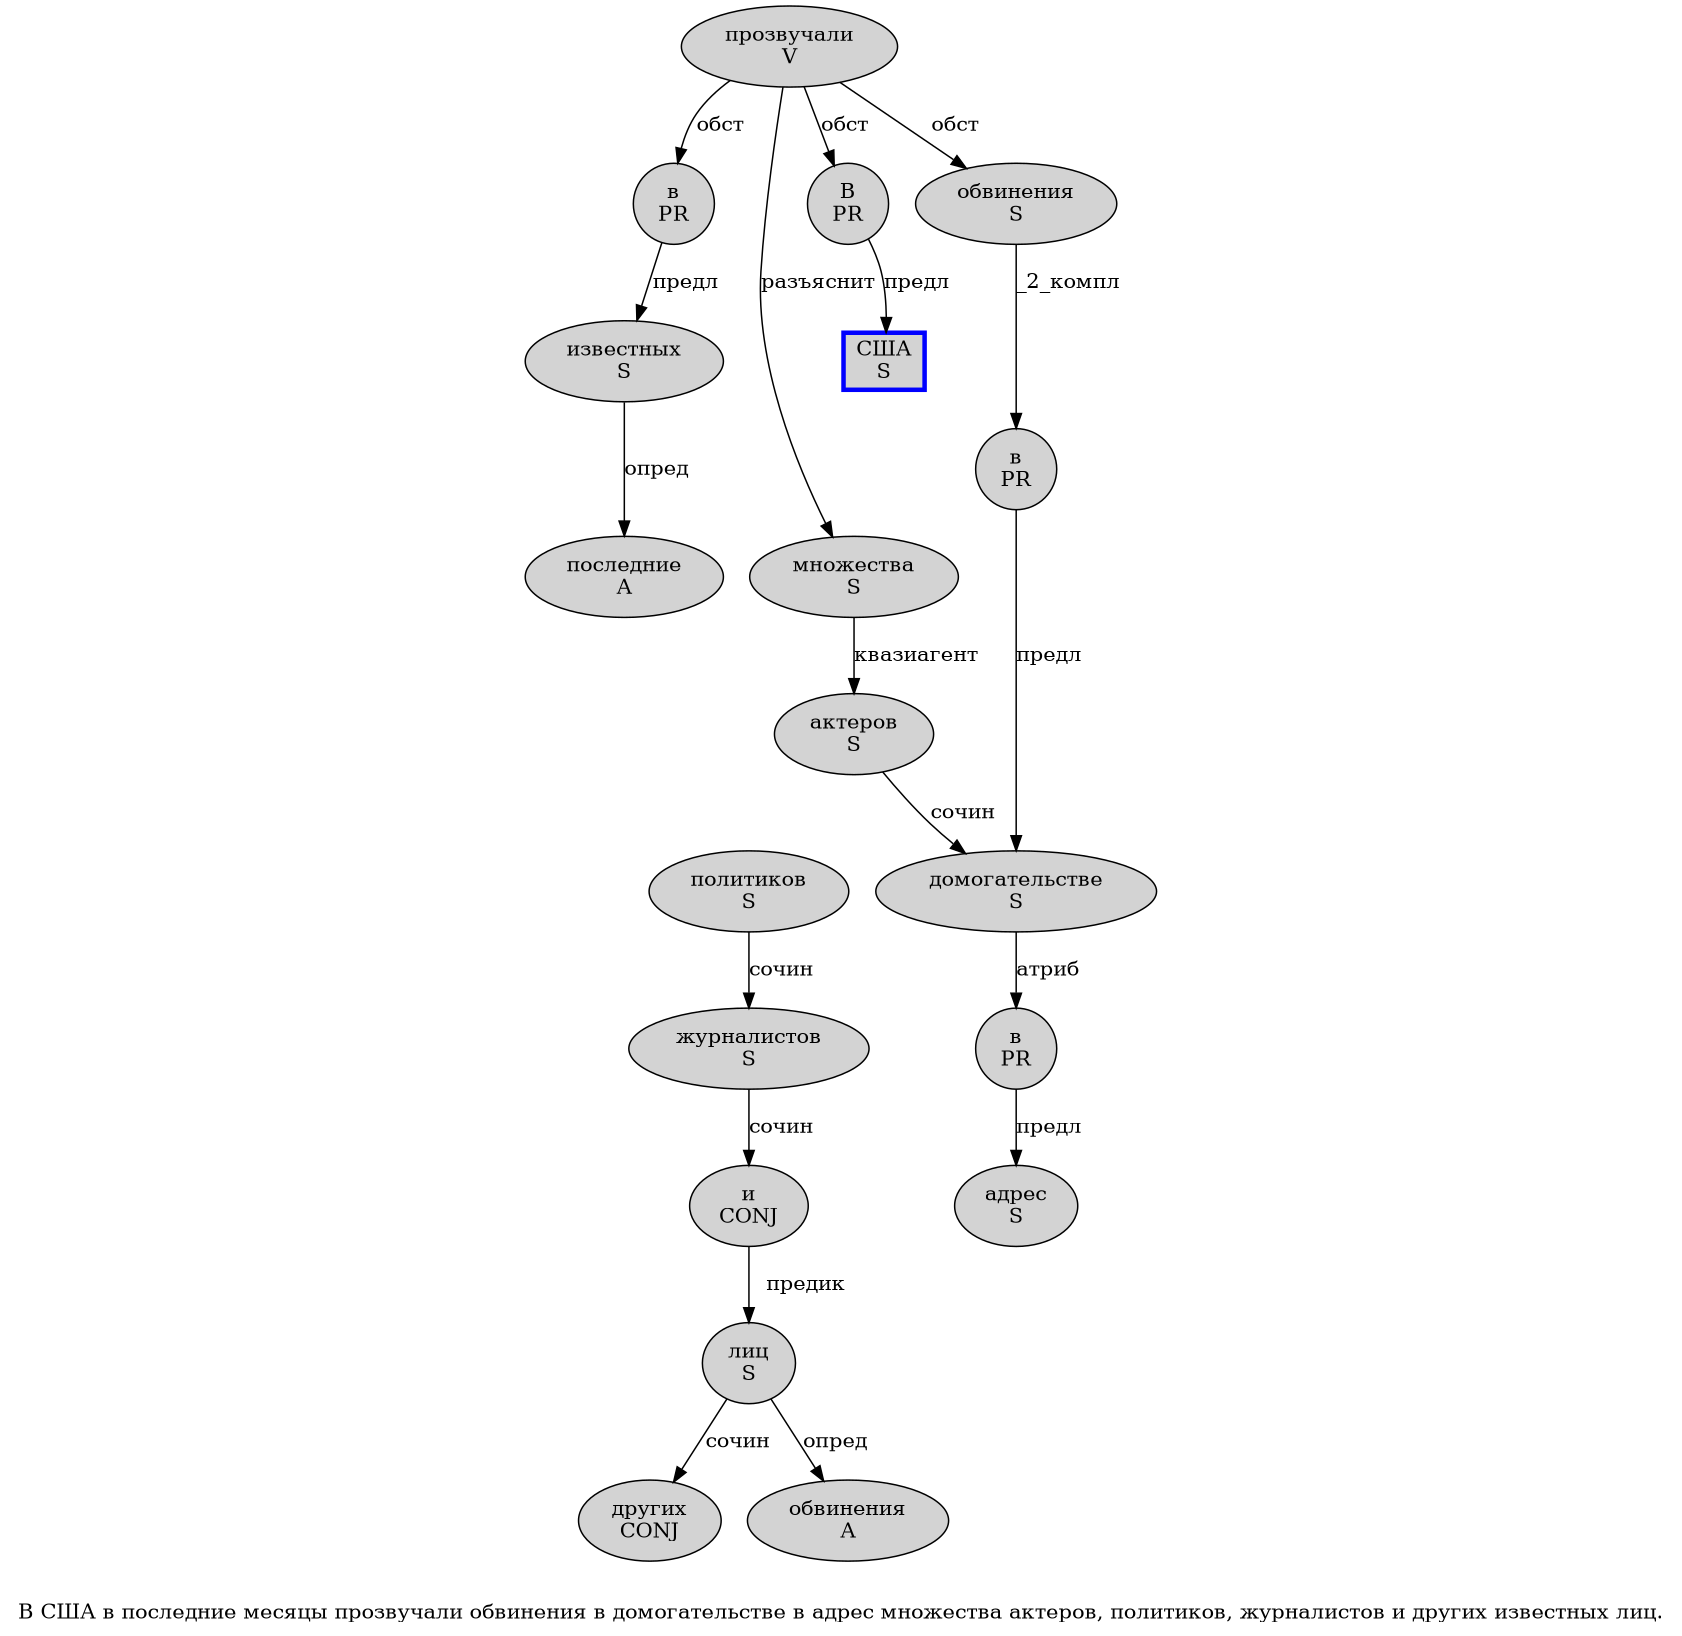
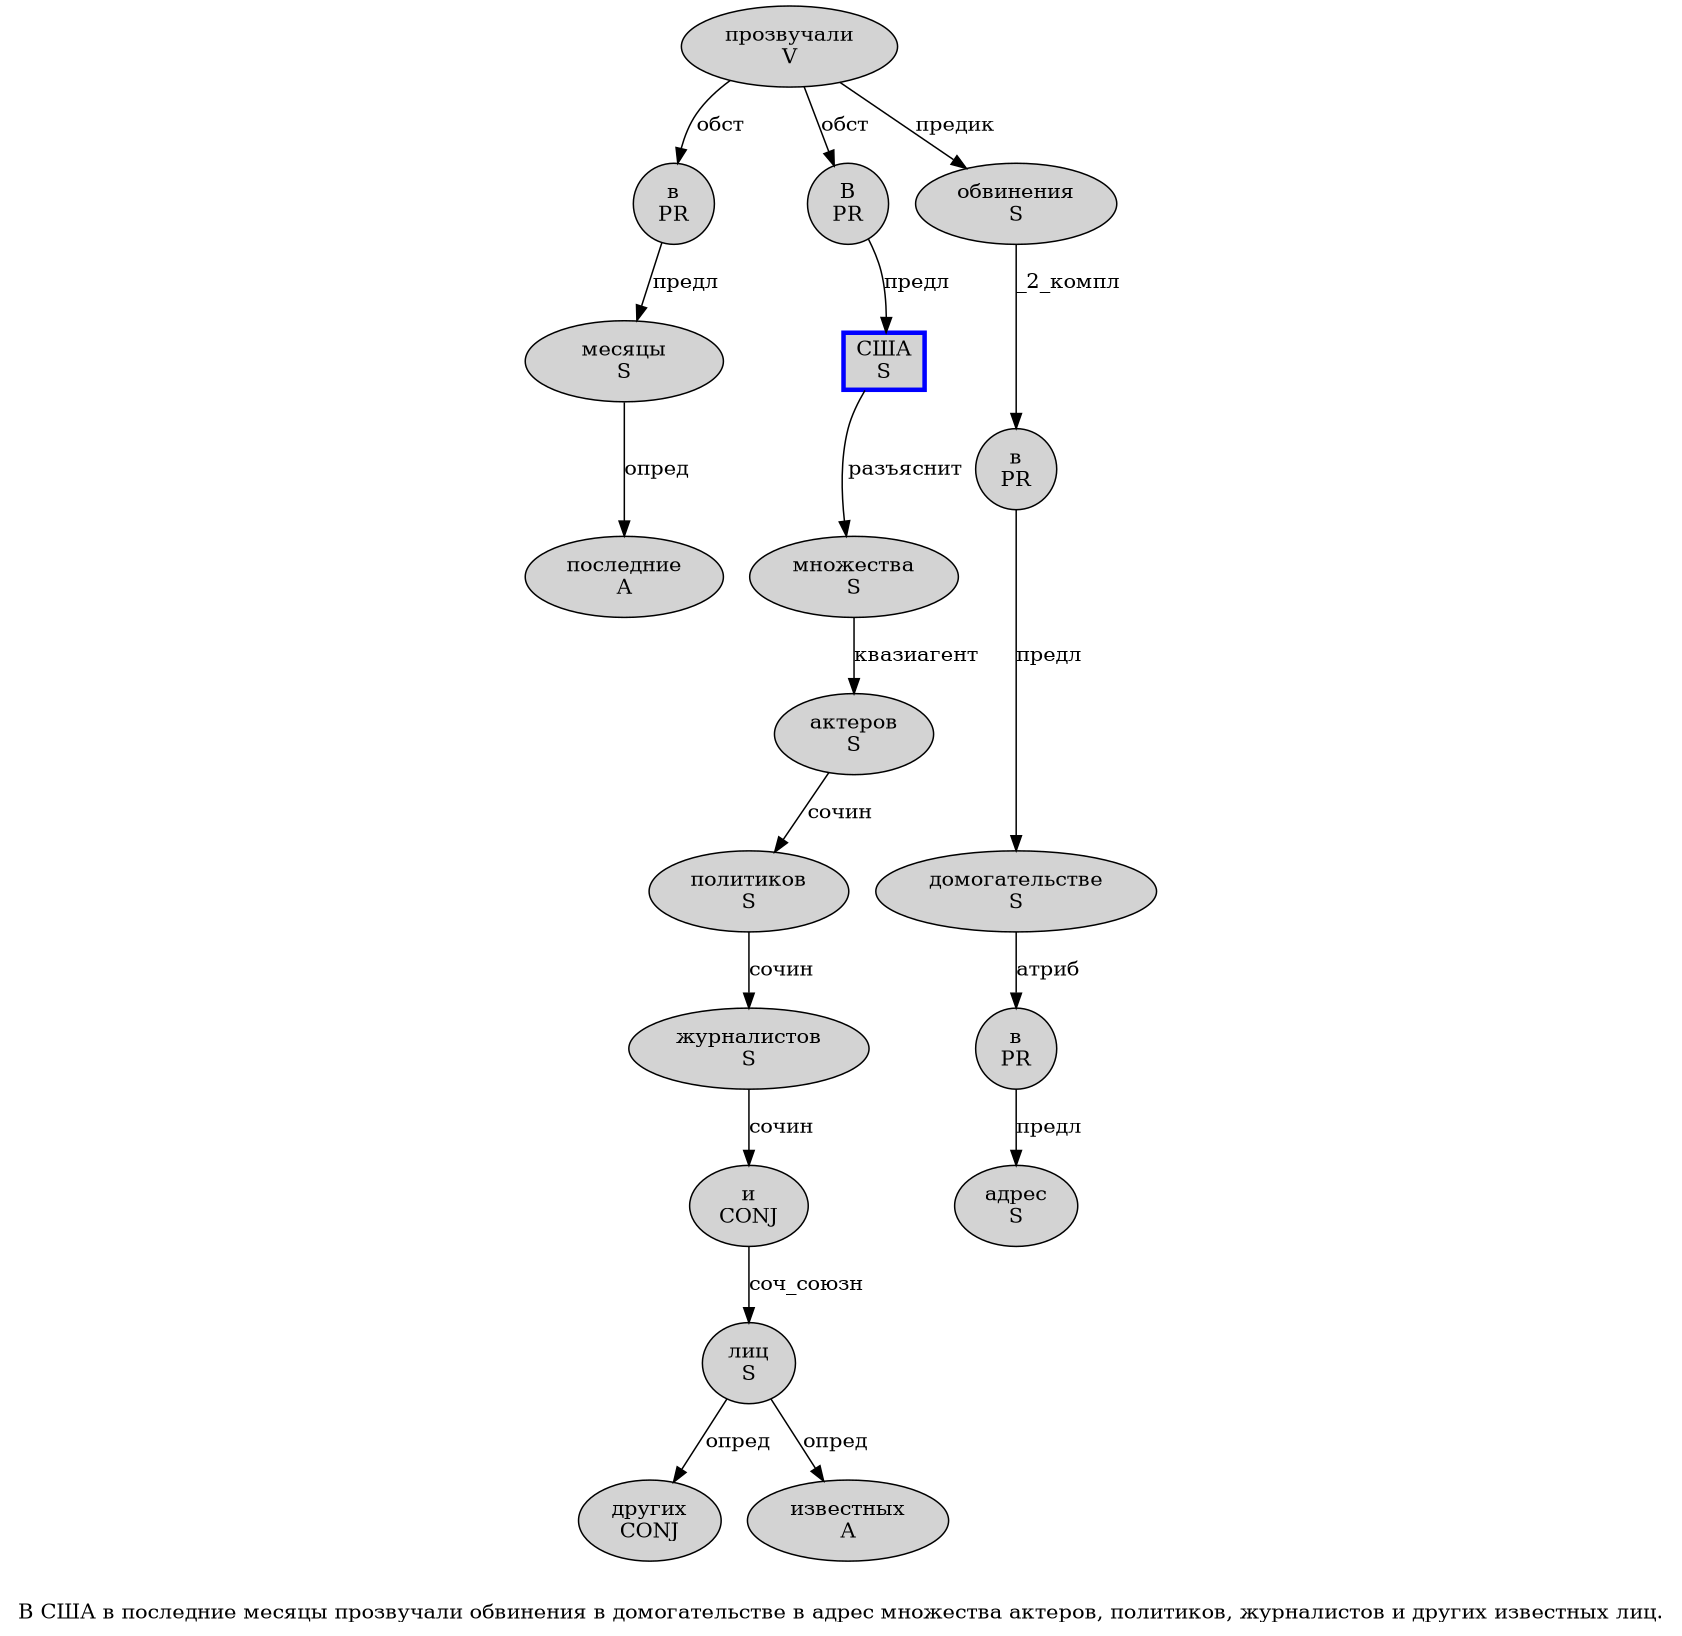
edge "прозвучали V" -> "обвинения S": label "обст" -> "предик"
edge "прозвучали V" -> "множества S": now "США S" -> "множества S"
node "известных S": label "известных S" -> "месяцы S"
edge "актеров S" -> "домогательстве S": now "актеров S" -> "политиков S"
edge "и CONJ" -> "лиц S": label "предик" -> "соч_союзн"
edge "лиц S" -> "других CONJ": label "сочин" -> "опред"
node "обвинения A": label "обвинения A" -> "известных A"
